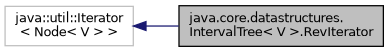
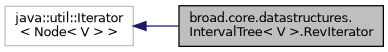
node "java.core.datastructures. IntervalTree< V >.RevIterator": label "java.core.datastructures. IntervalTree< V >.RevIterator" -> "broad.core.datastructures. IntervalTree< V >.RevIterator"
